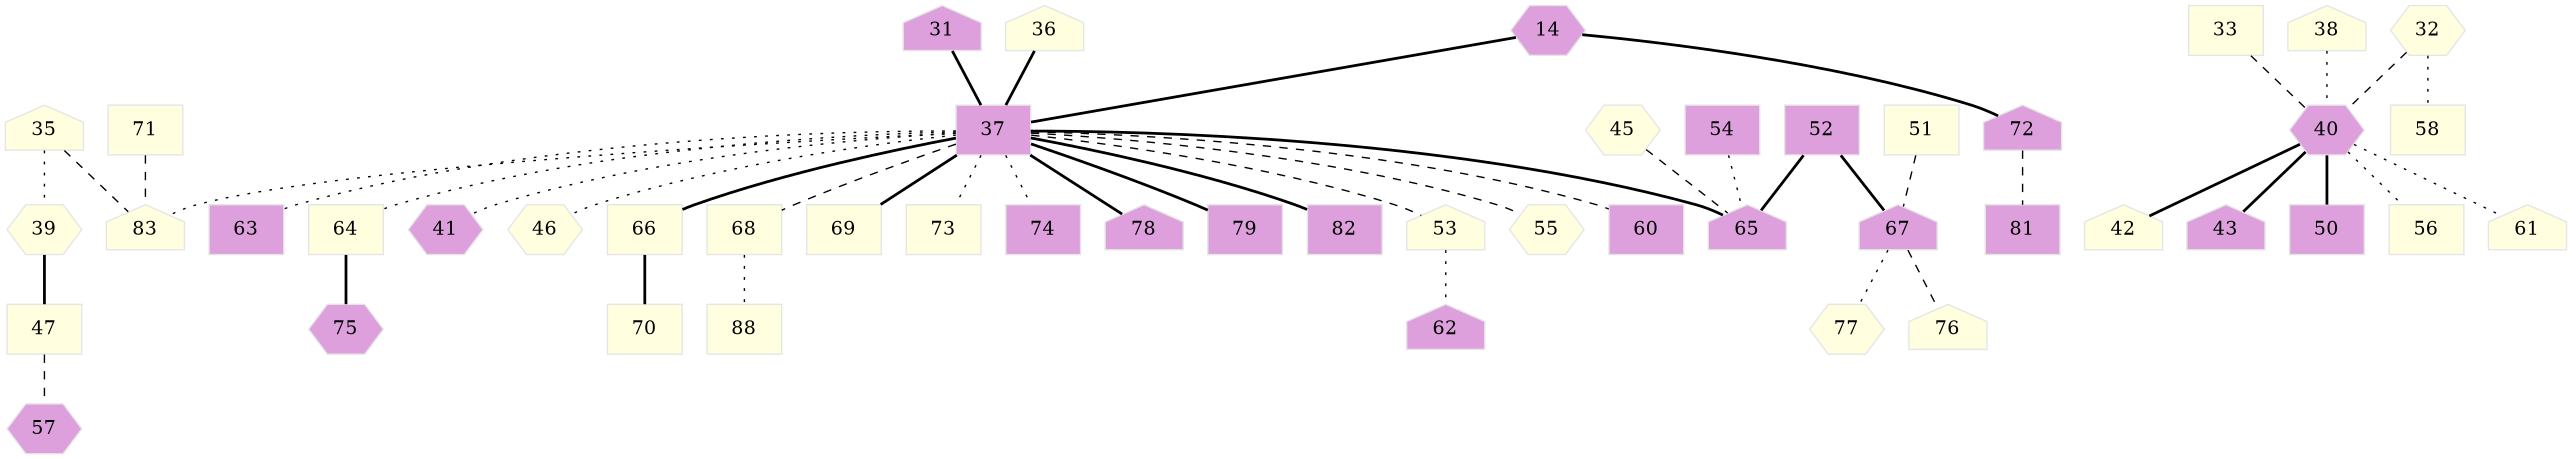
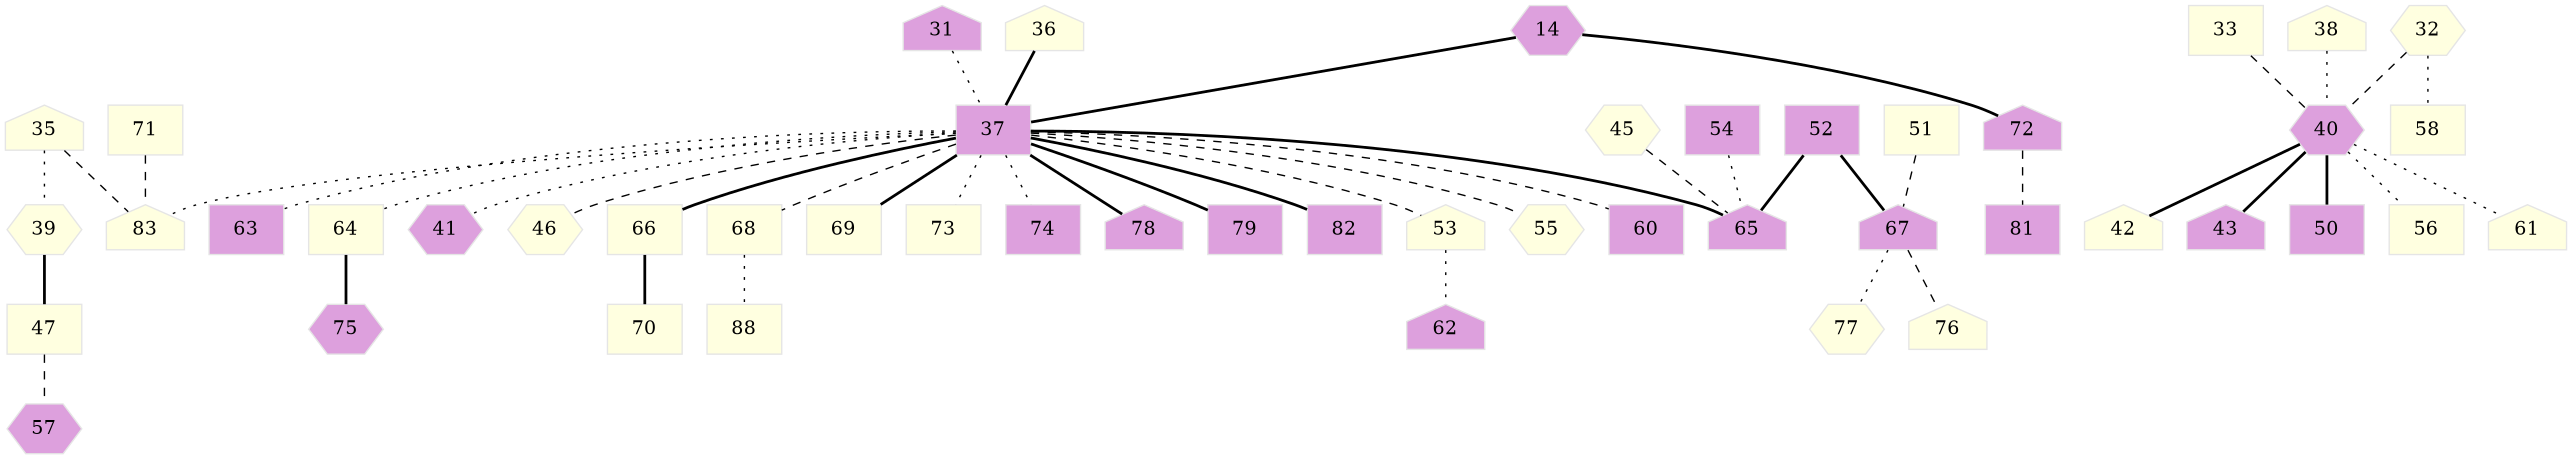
edge "31" -- "37": style bold -> dotted
edge "37" -- "46": style dotted -> dashed
